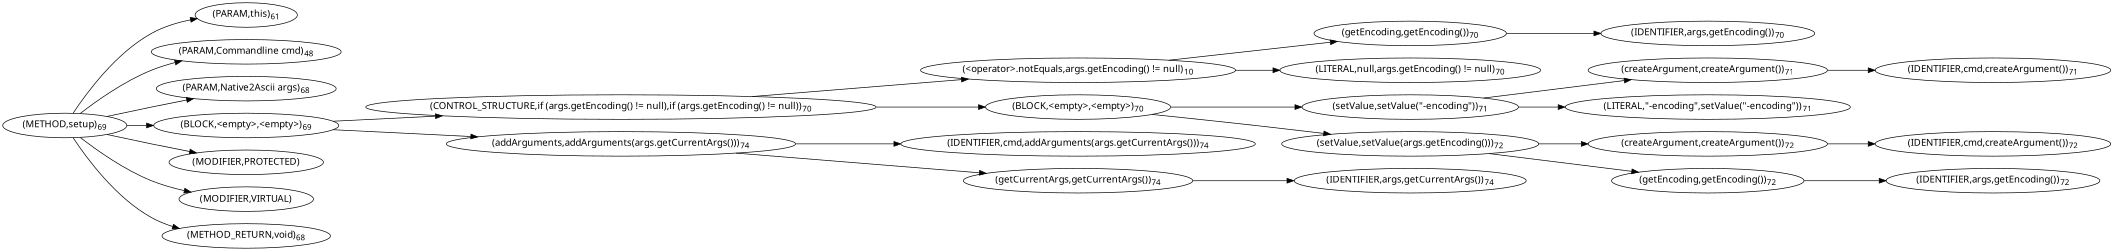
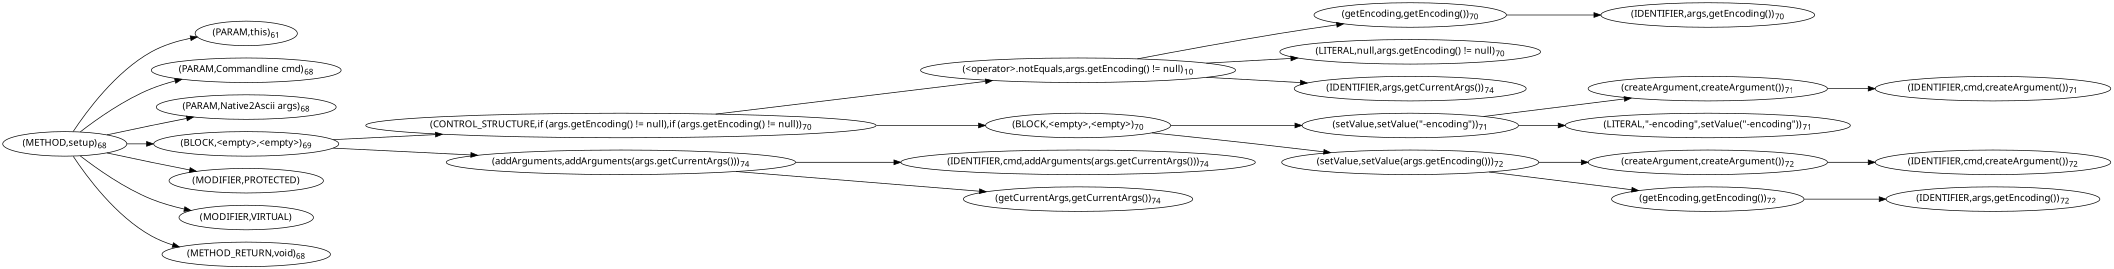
node "(PARAM,Commandline cmd)": text "48" -> "68"
node "(METHOD,setup)": text "69" -> "68"
edge "(getCurrentArgs,getCurrentArgs())" -> "(IDENTIFIER,args,getCurrentArgs())": now "(<operator>.notEquals,args.getEncoding() != null)" -> "(IDENTIFIER,args,getCurrentArgs())"
